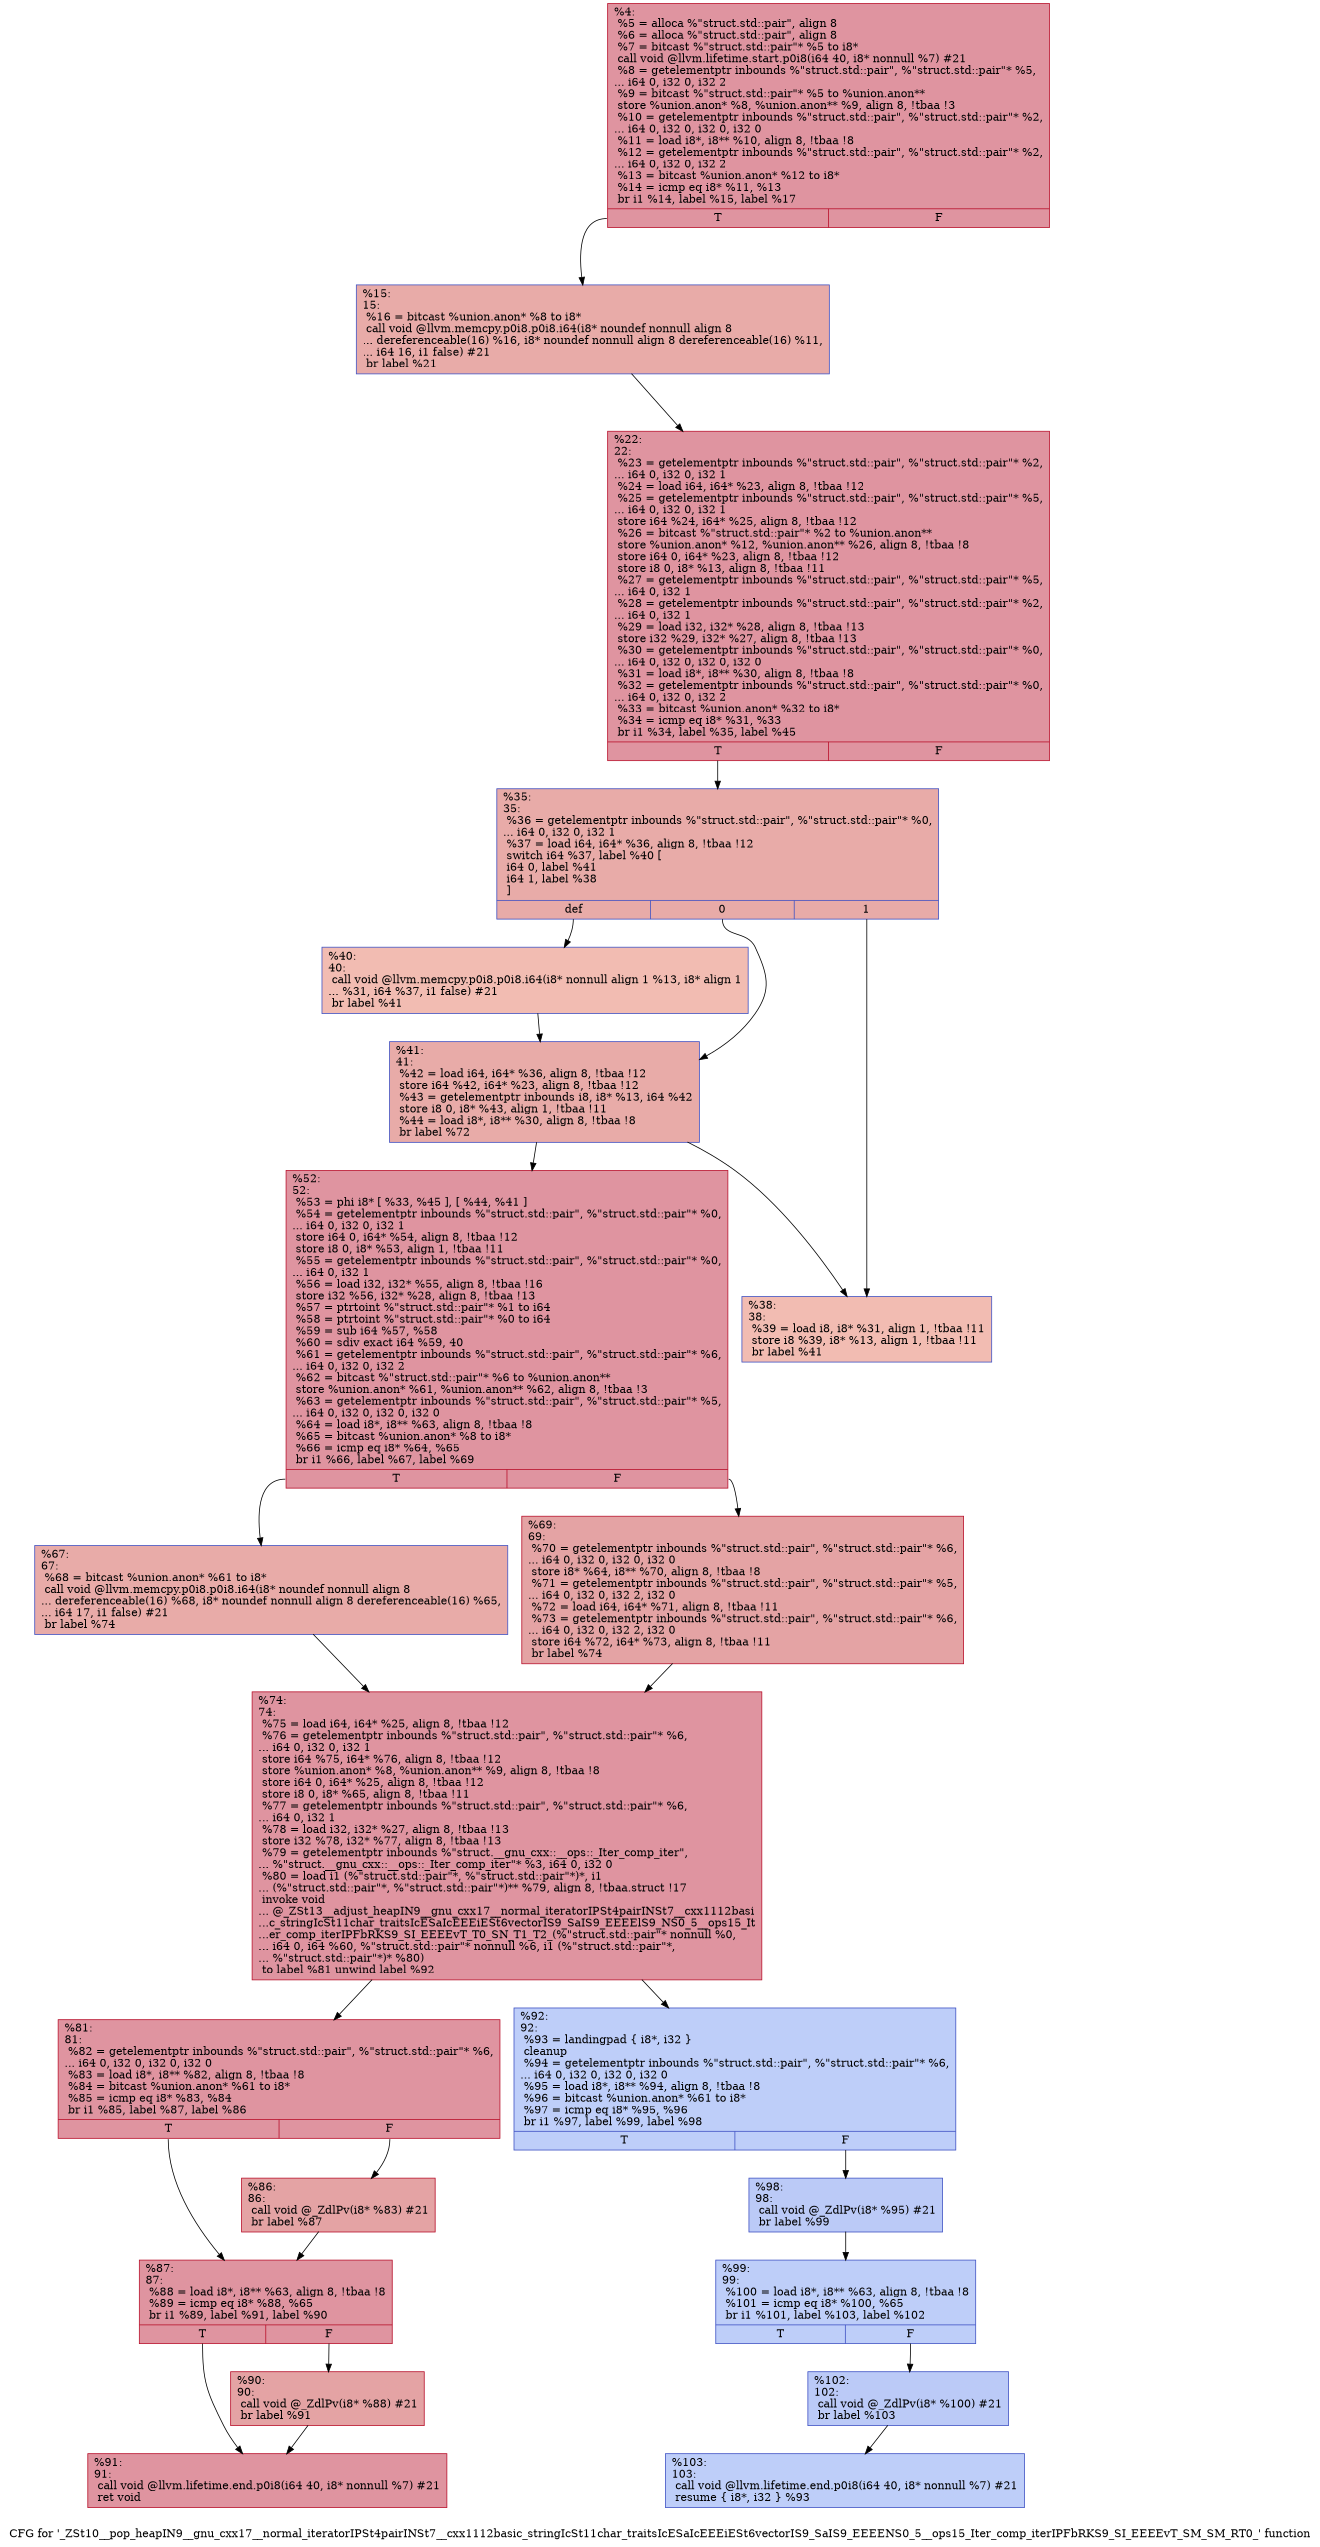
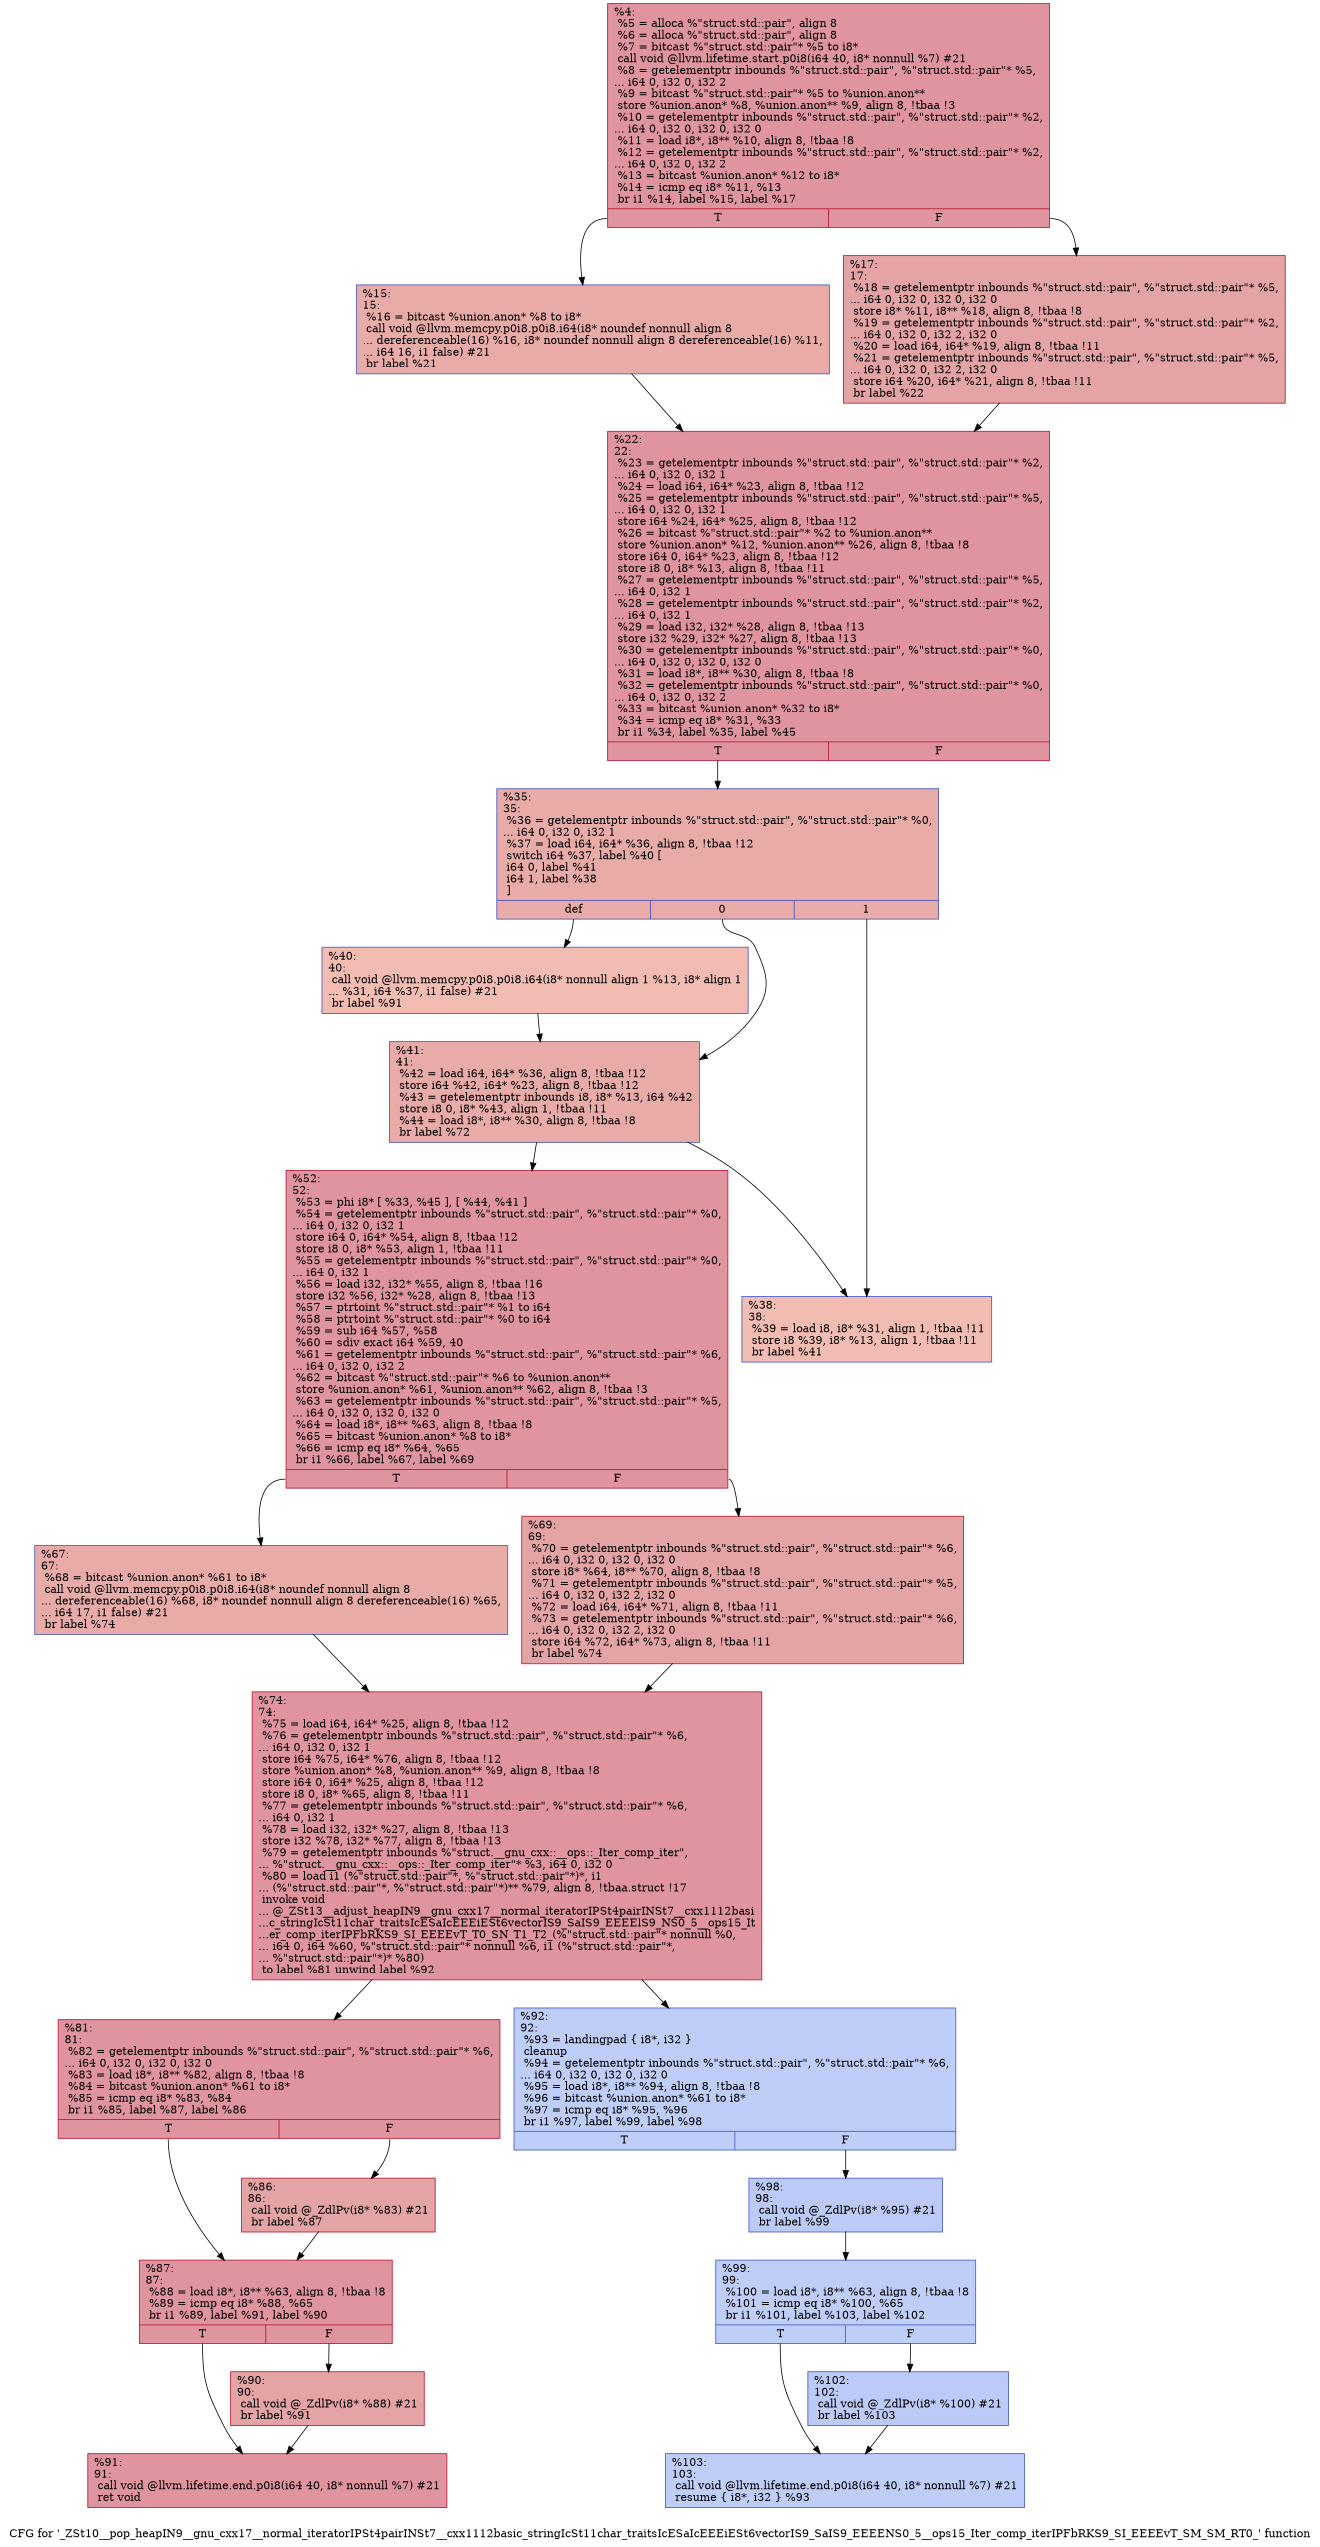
node "%17:": added
node "%40:": text "br label %41" -> "br label %91"
edge "%99:" -> "%103:": added
